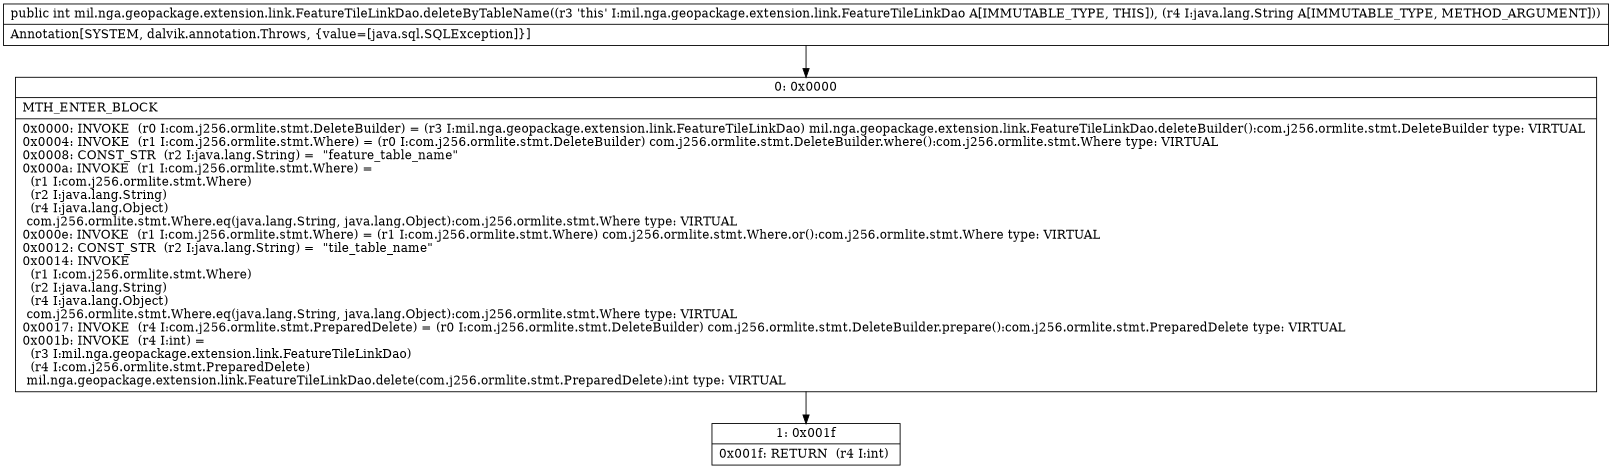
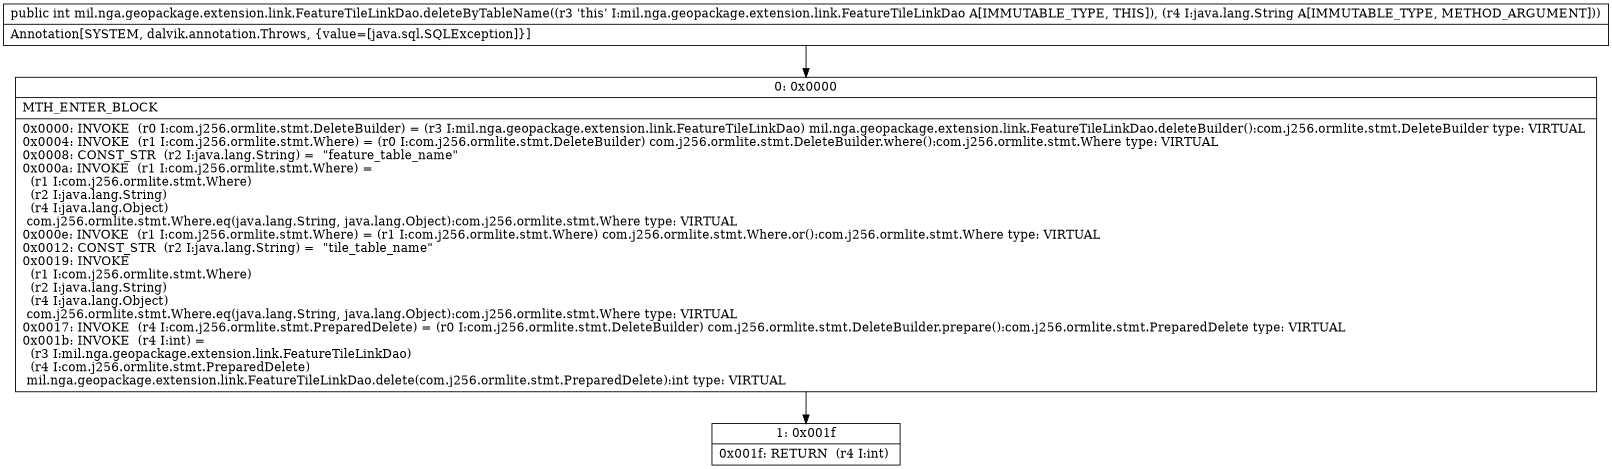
node "0: 0x0000": text "0x0014: INVOKE" -> "0x0019: INVOKE"
